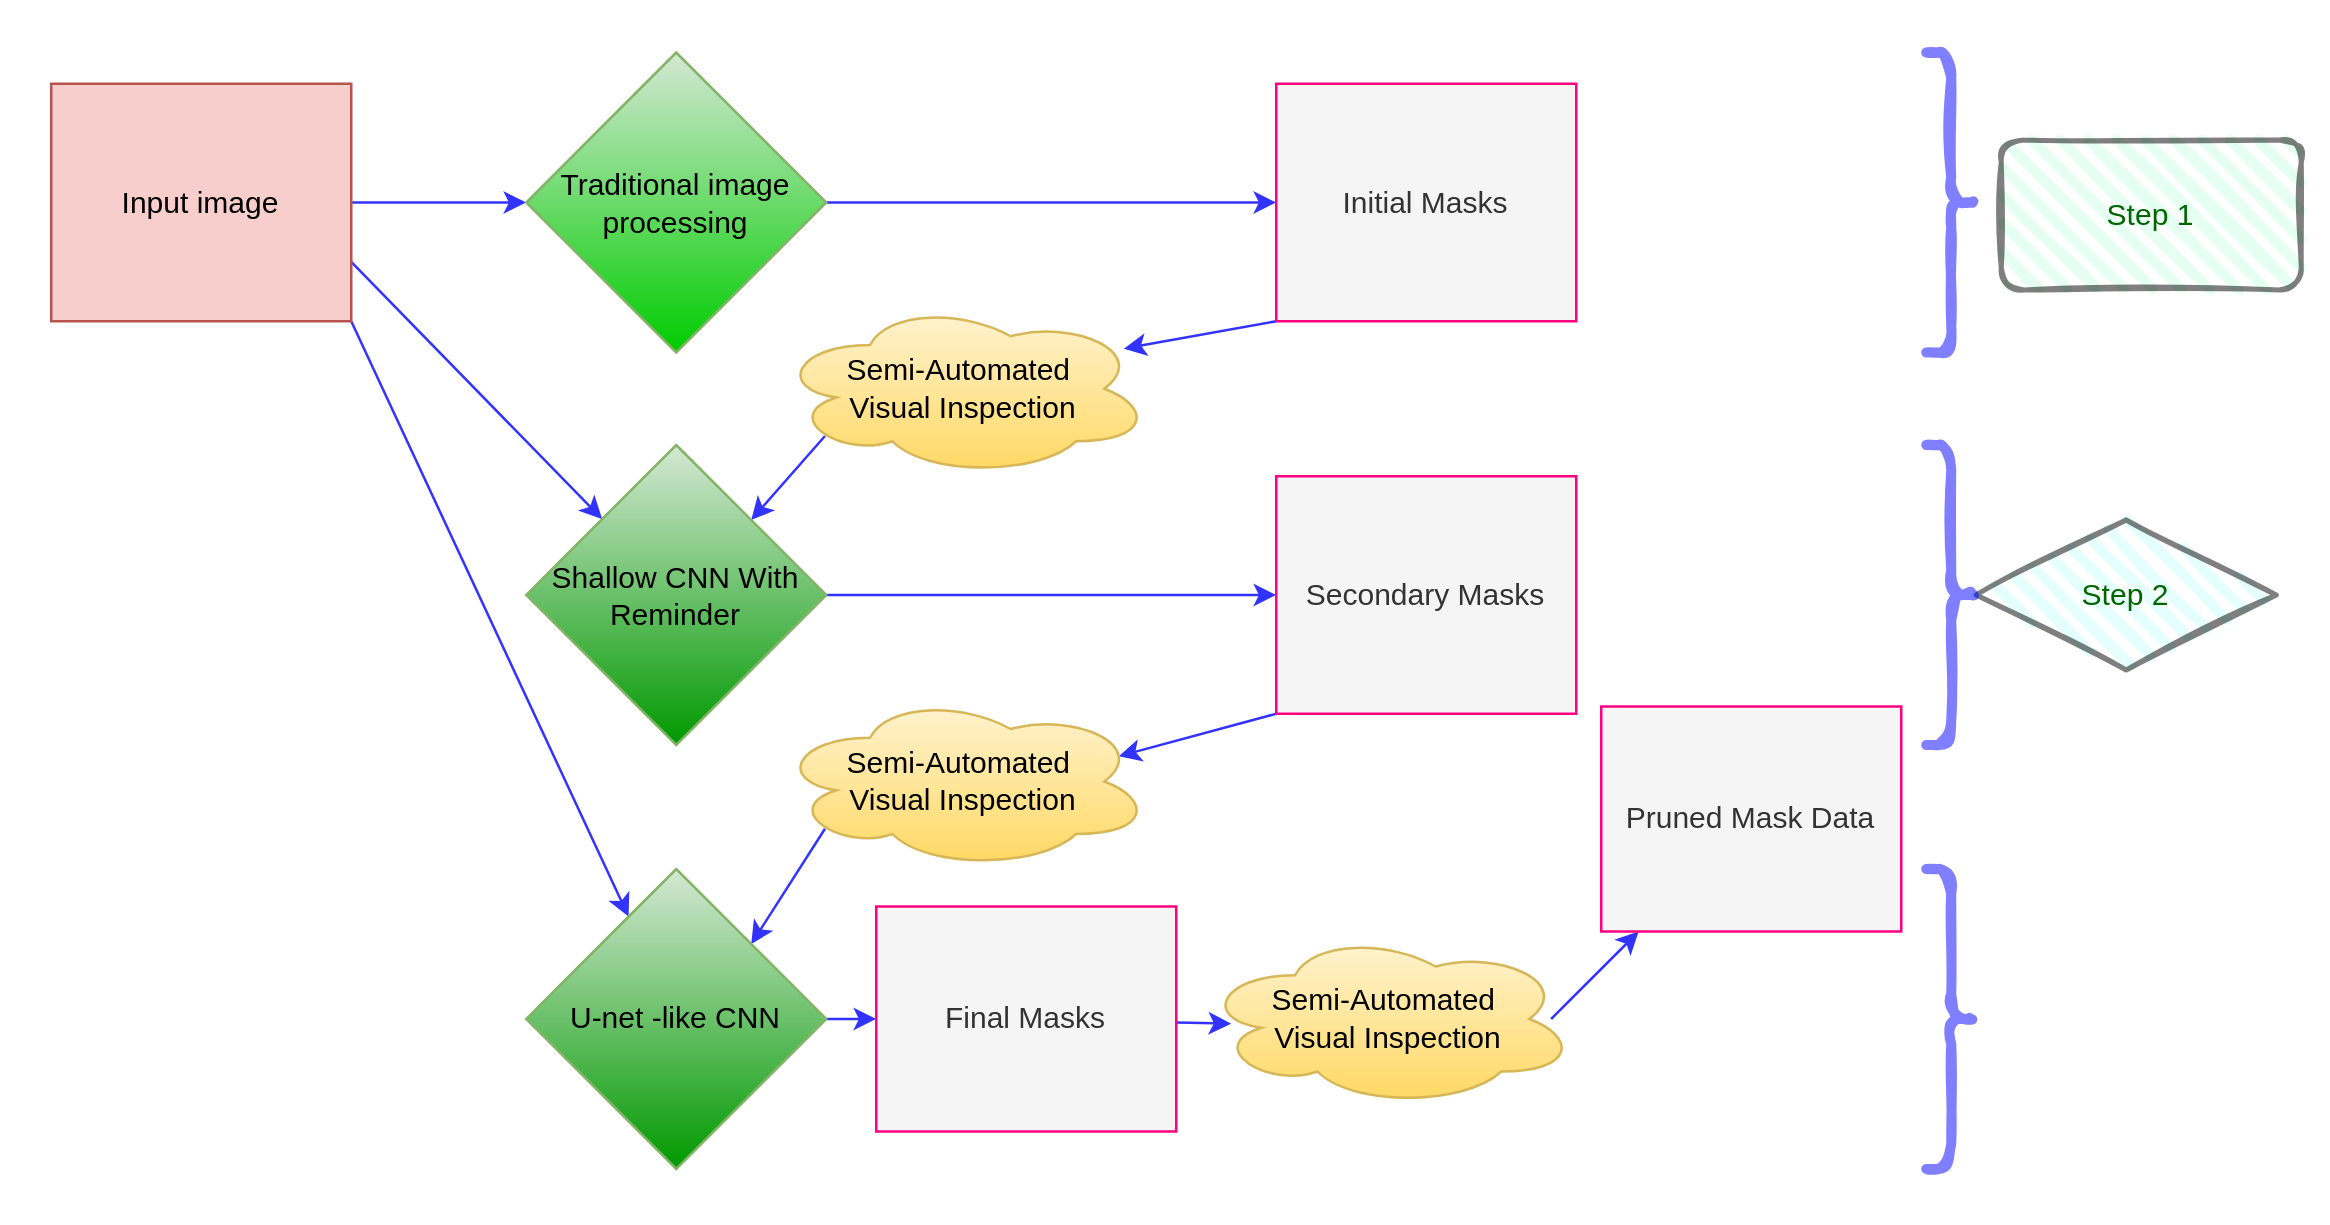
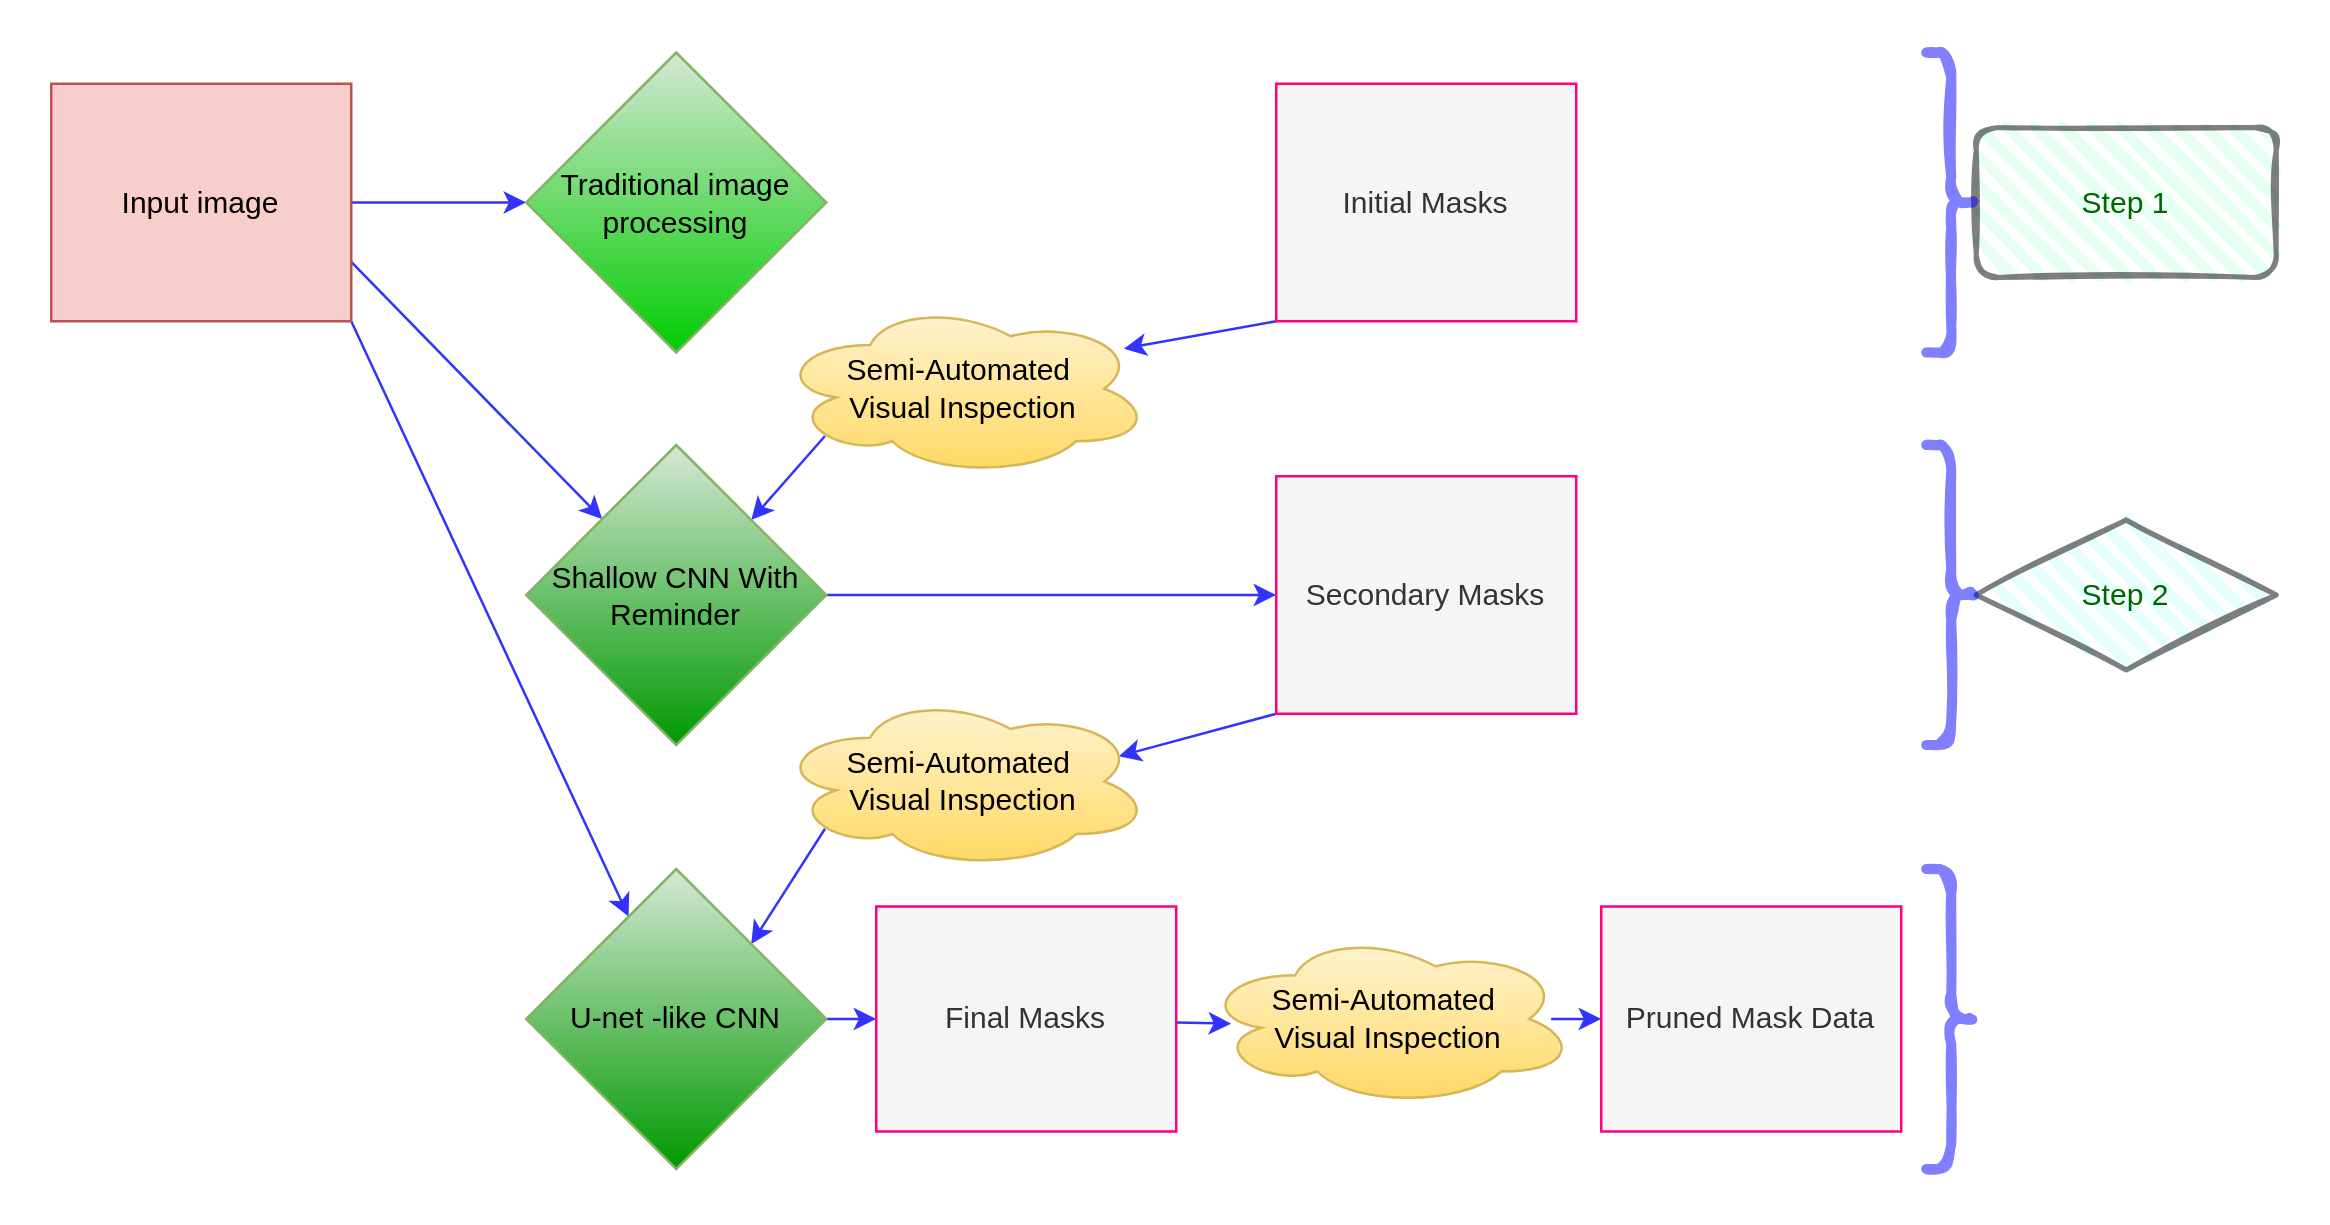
edge "Traditional image processing" -> "Initial Masks": removed
node "Step 1": moved (2151, 215) -> (2126, 203)
node "Pruned Mask Data": moved (1751, 819) -> (1751, 1019)
